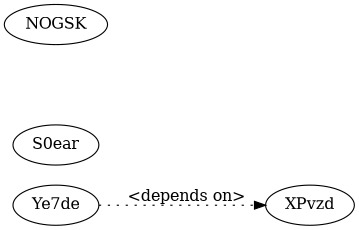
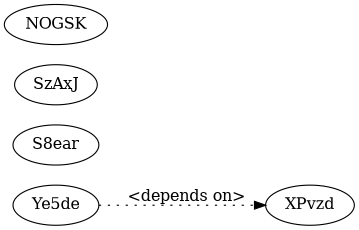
node "SzAxJ": added
node "S0ear": label "S0ear" -> "S8ear"
node "Ye7de": label "Ye7de" -> "Ye5de"
